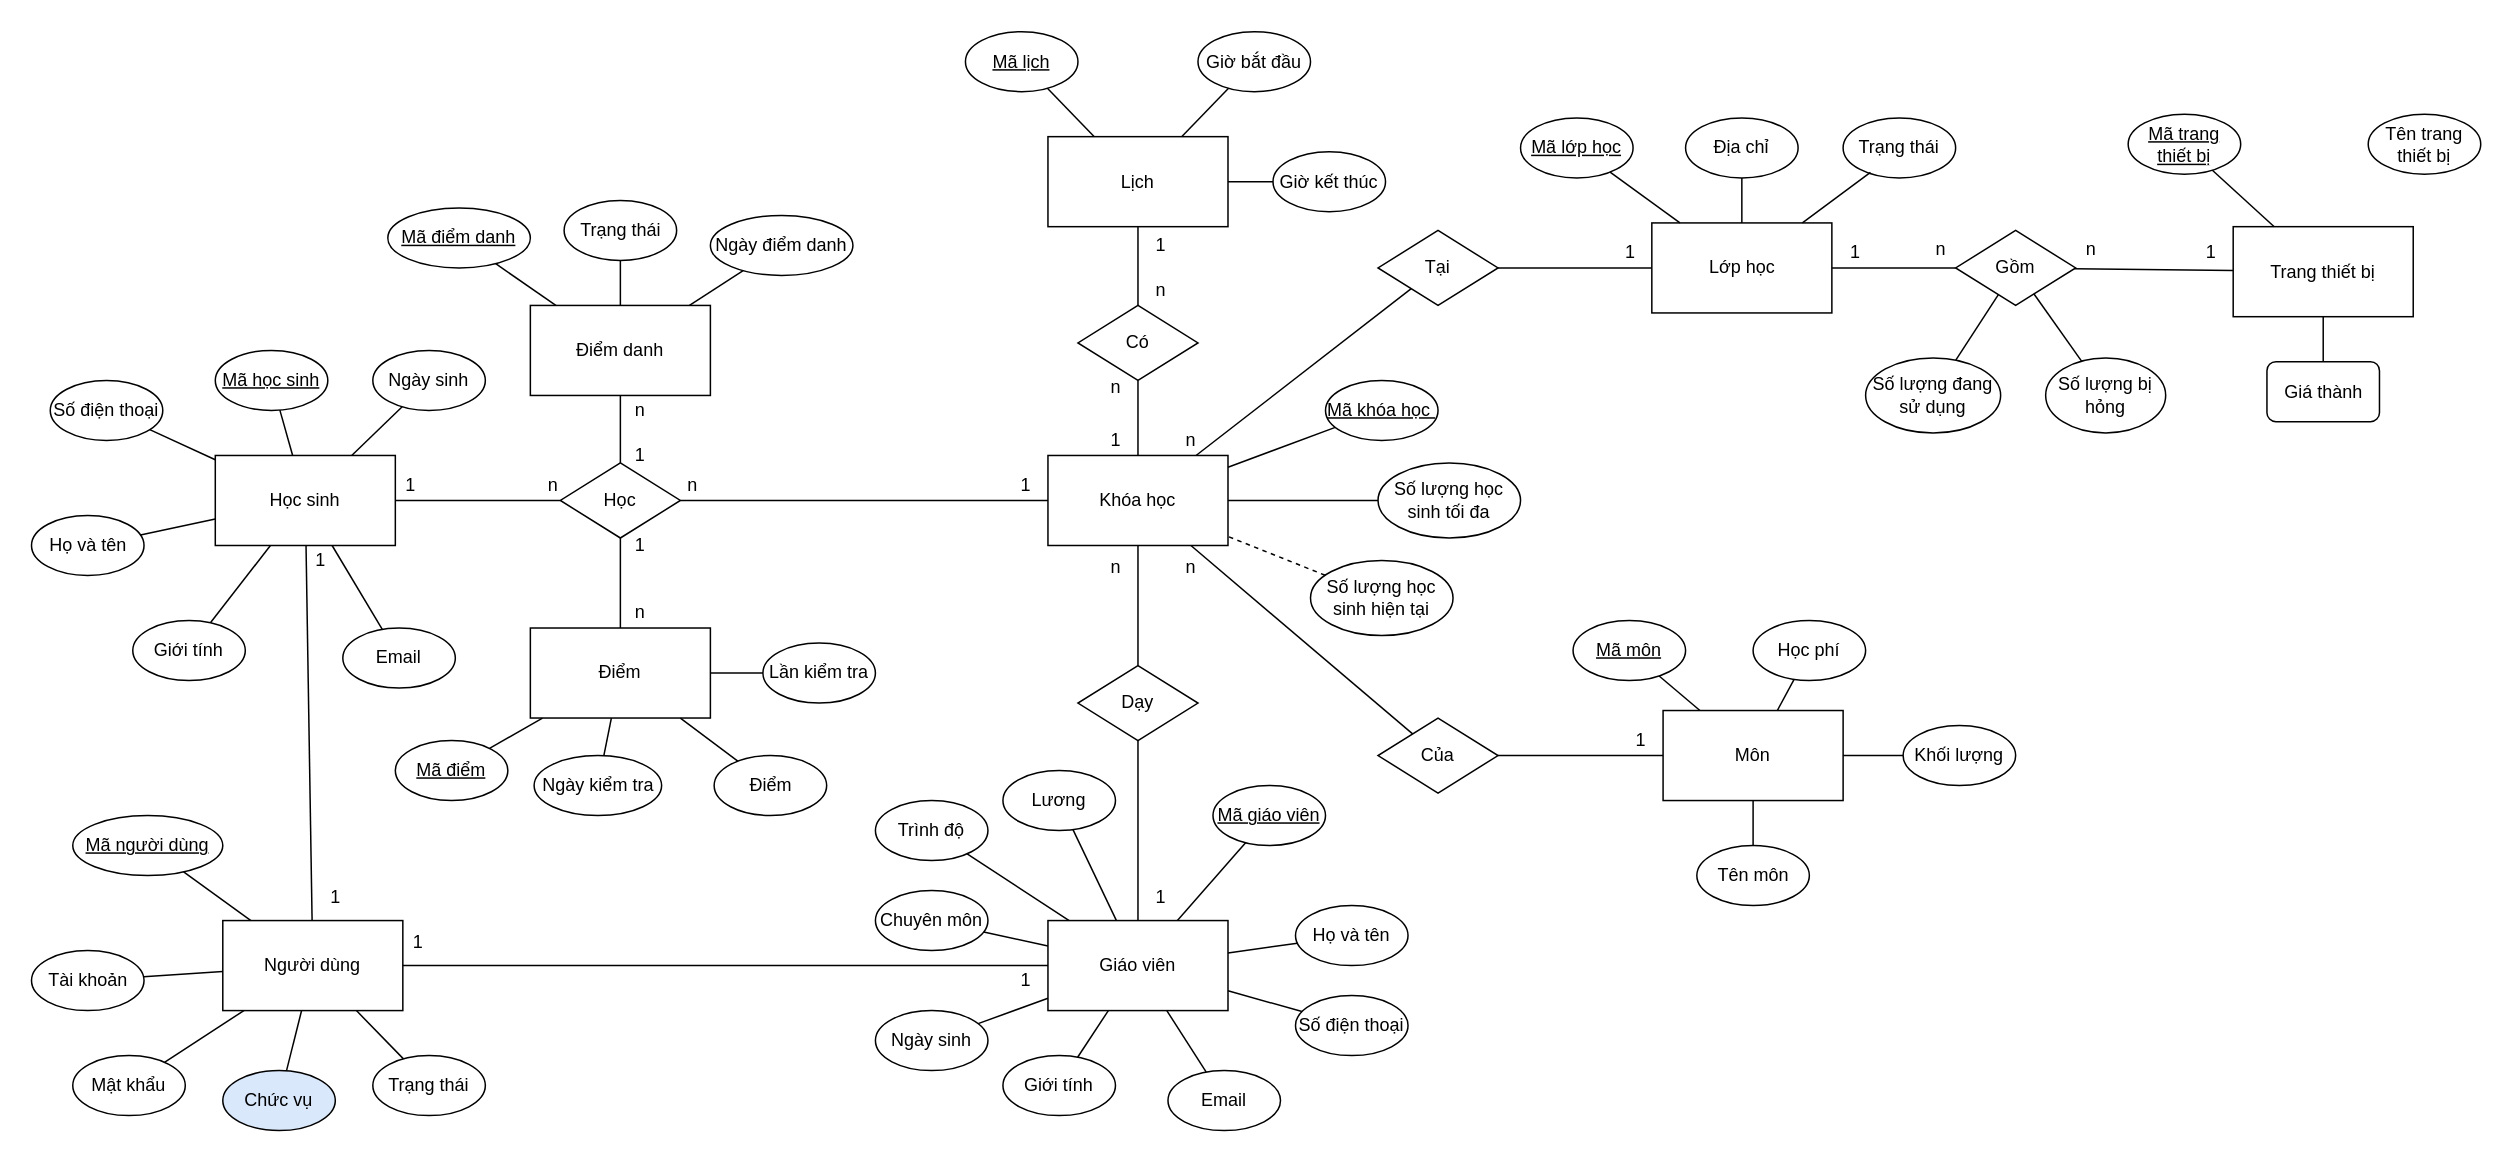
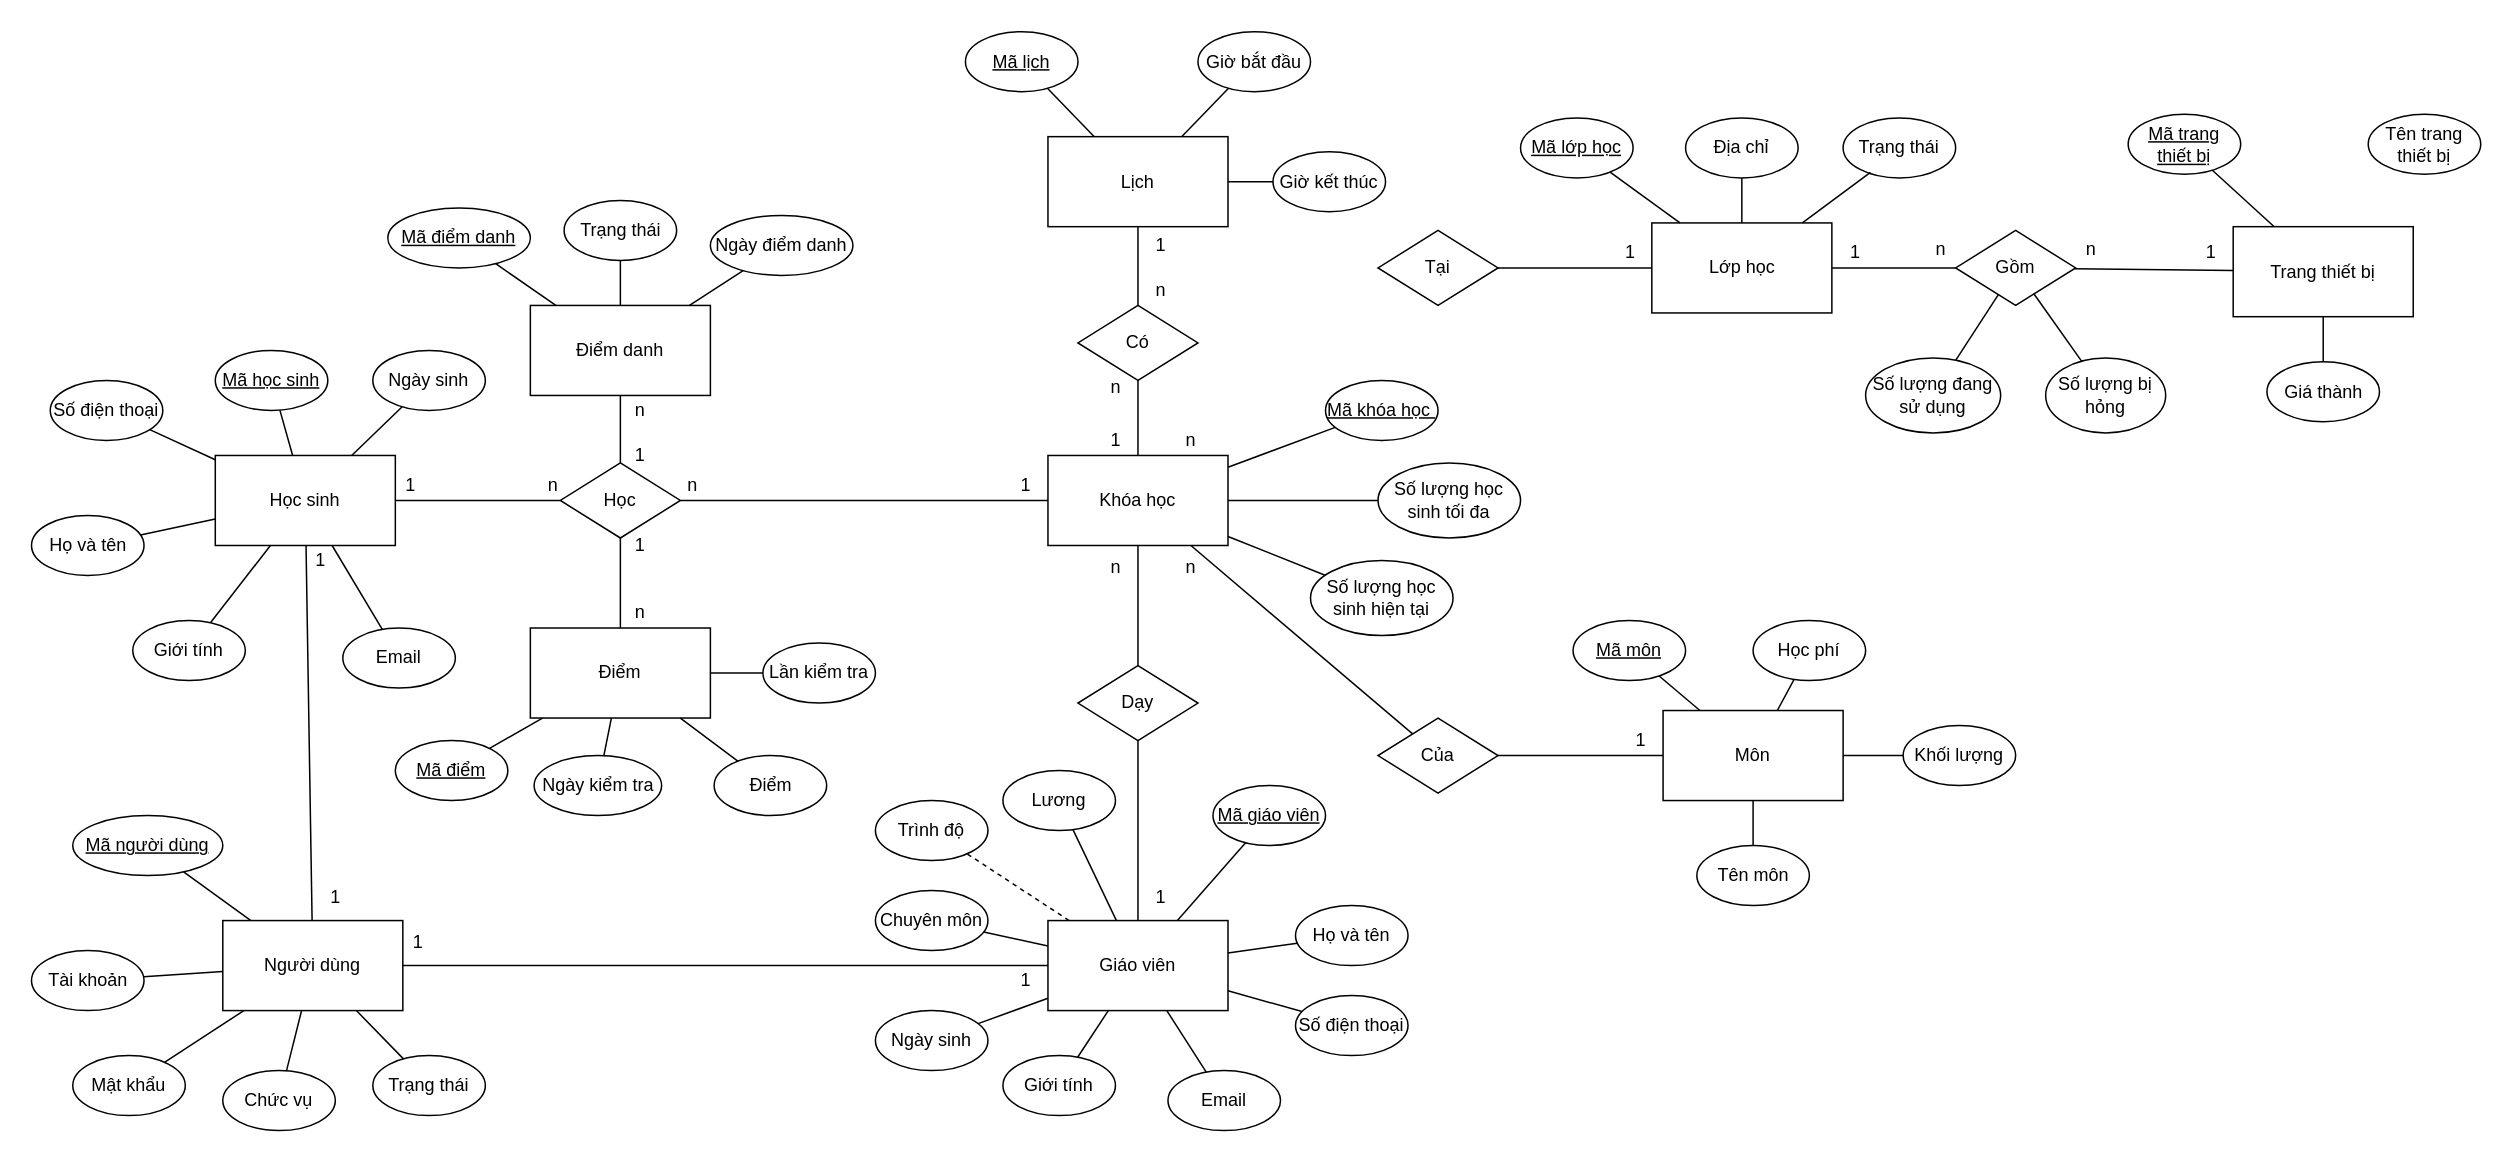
edge "Tại" -- "Khóa học": removed
node "Giá thành": shape rounded rectangle -> ellipse
edge "Khóa học" -- "Số lượng học sinh hiện tại": style dashed -> solid
edge "Trình độ" -- "Giáo viên": style solid -> dashed
node "Chức vụ": fillcolor #dae8fc -> #ffffff
